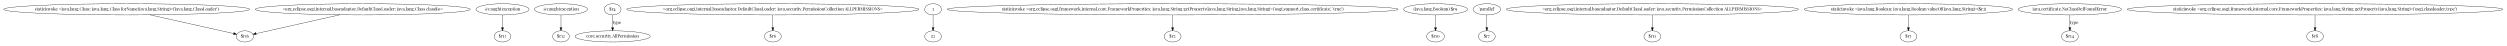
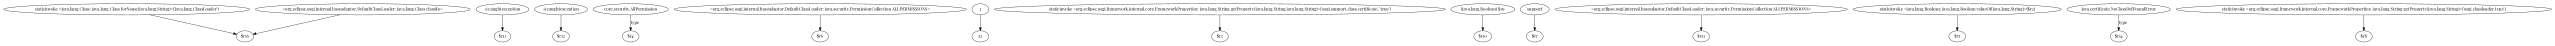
node "'parallel'": label "'parallel'" -> "'support'"
edge "$r4" -> "core.security.AllPermission": reversed
